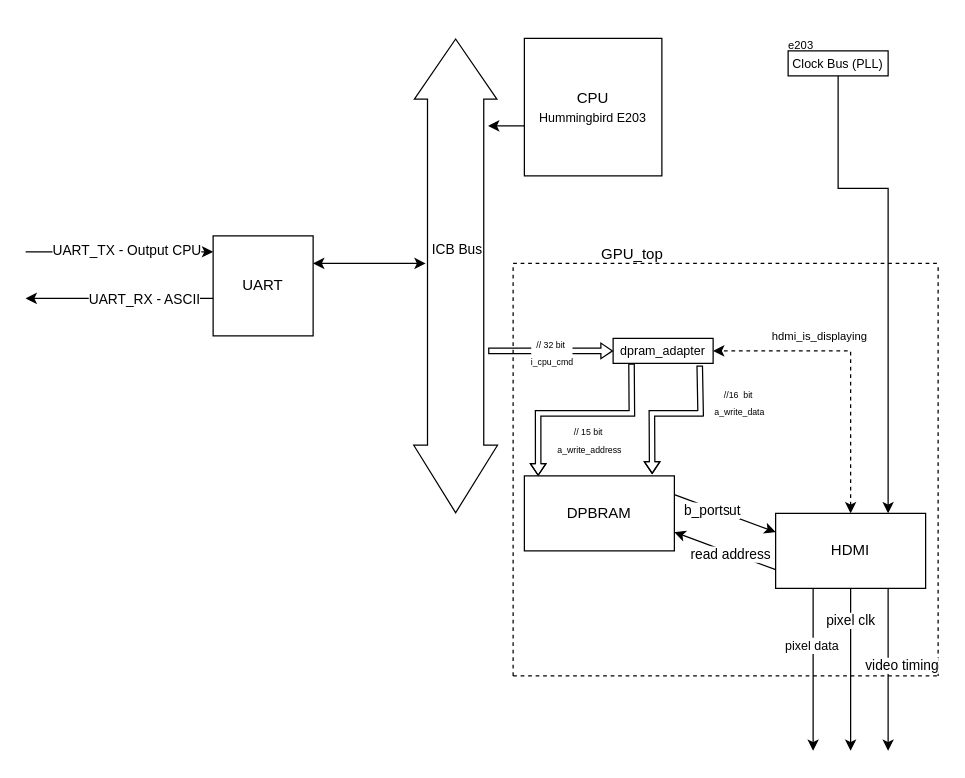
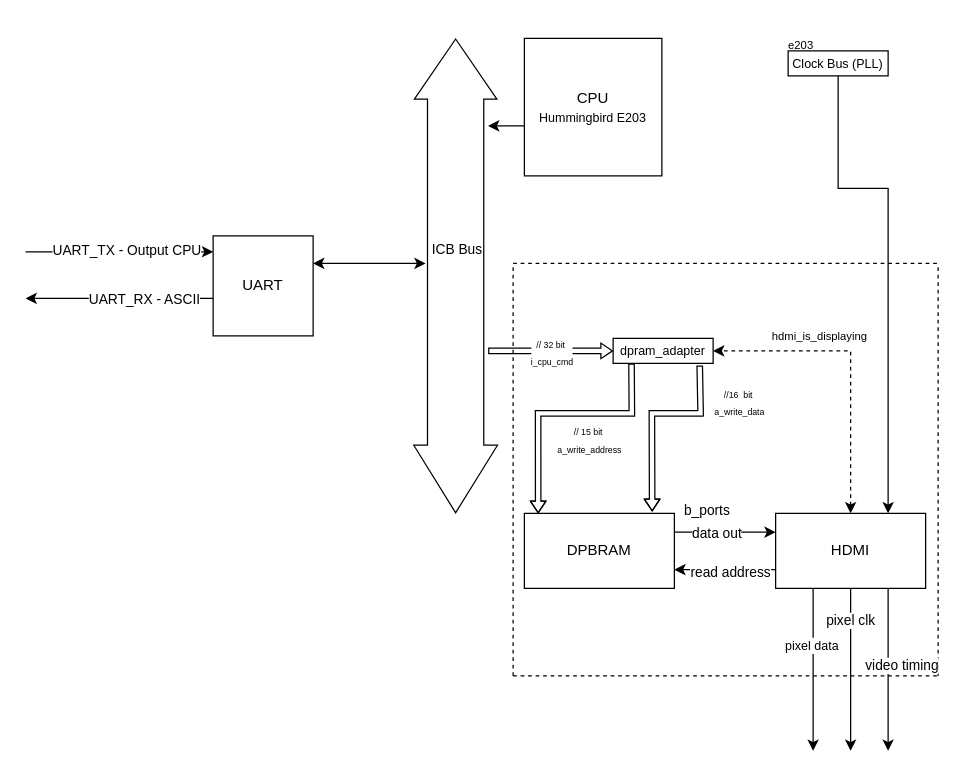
node "GPU_top": removed
node "DPBRAM": moved (599, 513) -> (599, 551)
